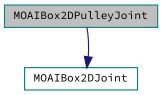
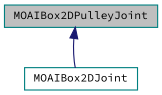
edge "MOAIBox2DPulleyJoint" -> "MOAIBox2DJoint": reversed
